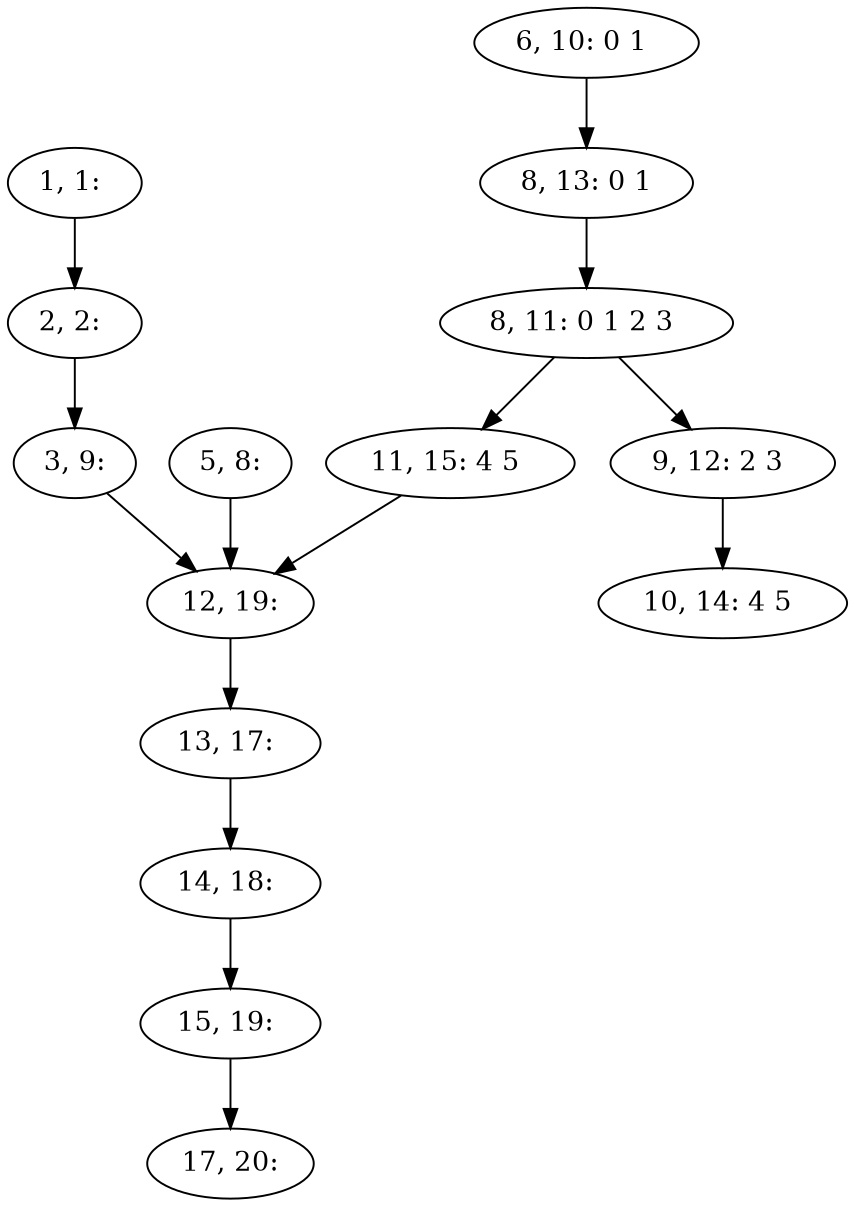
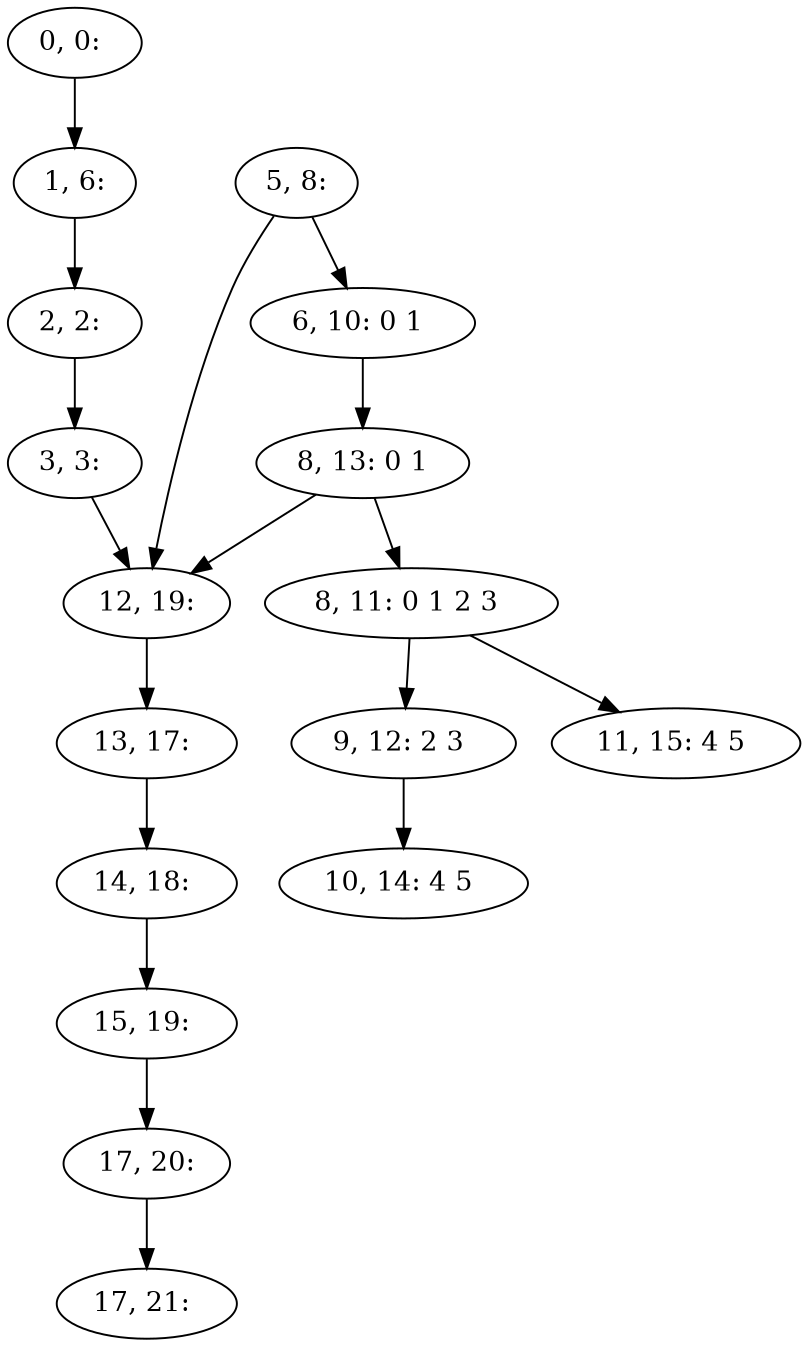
node "0, 0:": added
node "1, 1:": label "1, 1:" -> "1, 6:"
edge "5, 8:" -> "6, 10: 0 1": added
node "3, 9:": label "3, 9:" -> "3, 3:"
edge "11, 15: 4 5" -> "12, 19:": now "8, 13: 0 1" -> "12, 19:"
node "17, 21:": added
